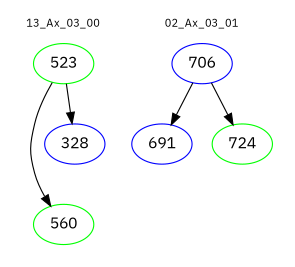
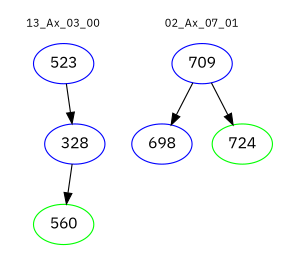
cluster "02_Ax_03_01": label "02_Ax_03_01" -> "02_Ax_07_01"
node "523": color green -> blue
node "706": label "706" -> "709"
edge "523" -> "560": now "328" -> "560"
node "691": label "691" -> "698"
